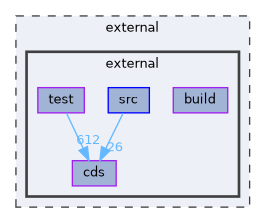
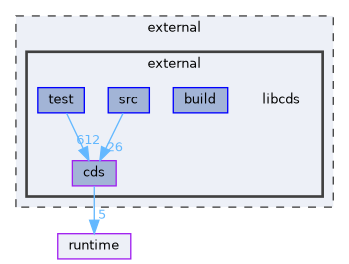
node "test": color purple -> blue
node "build": color purple -> blue
node "libcds": added
node "runtime": added
